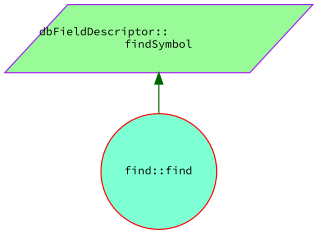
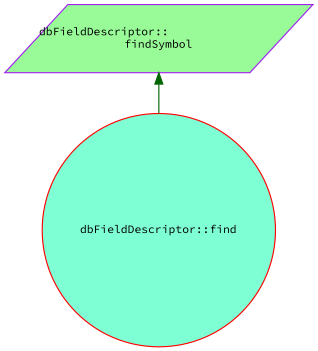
node "find::find": label "find::find" -> "dbFieldDescriptor::find"
